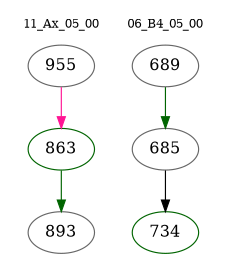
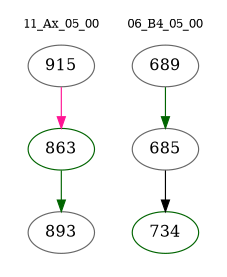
node "955": label "955" -> "915"
